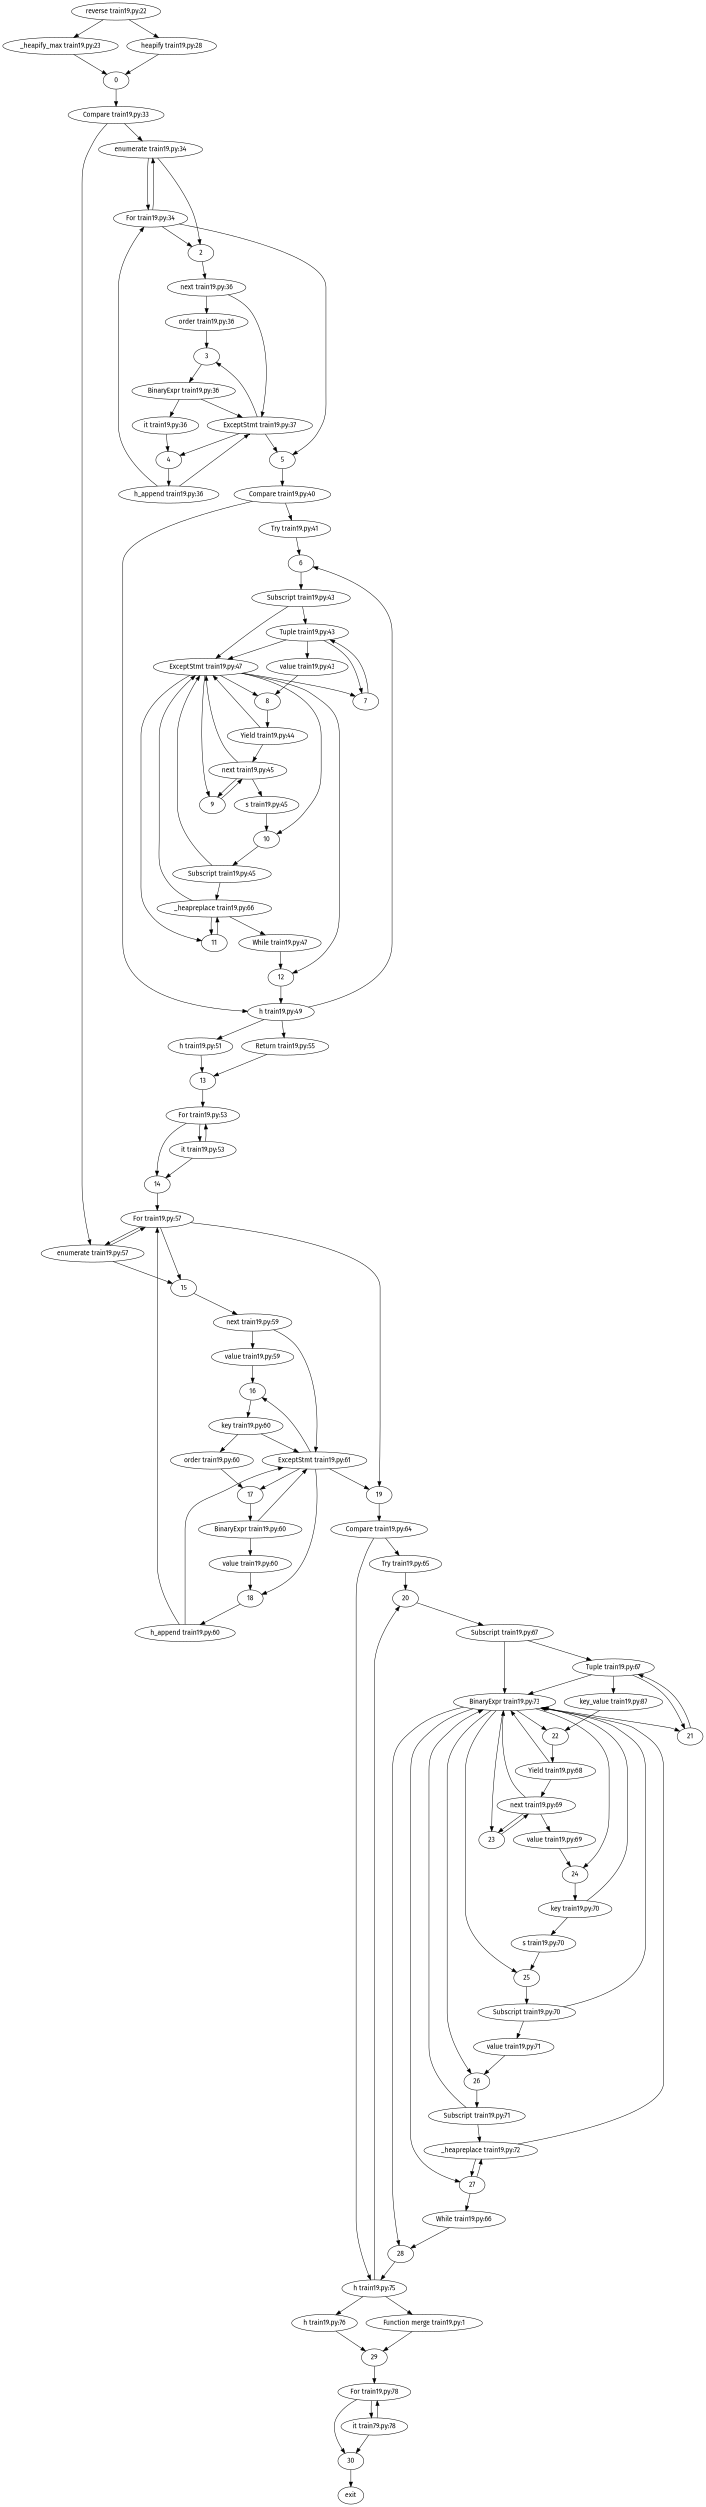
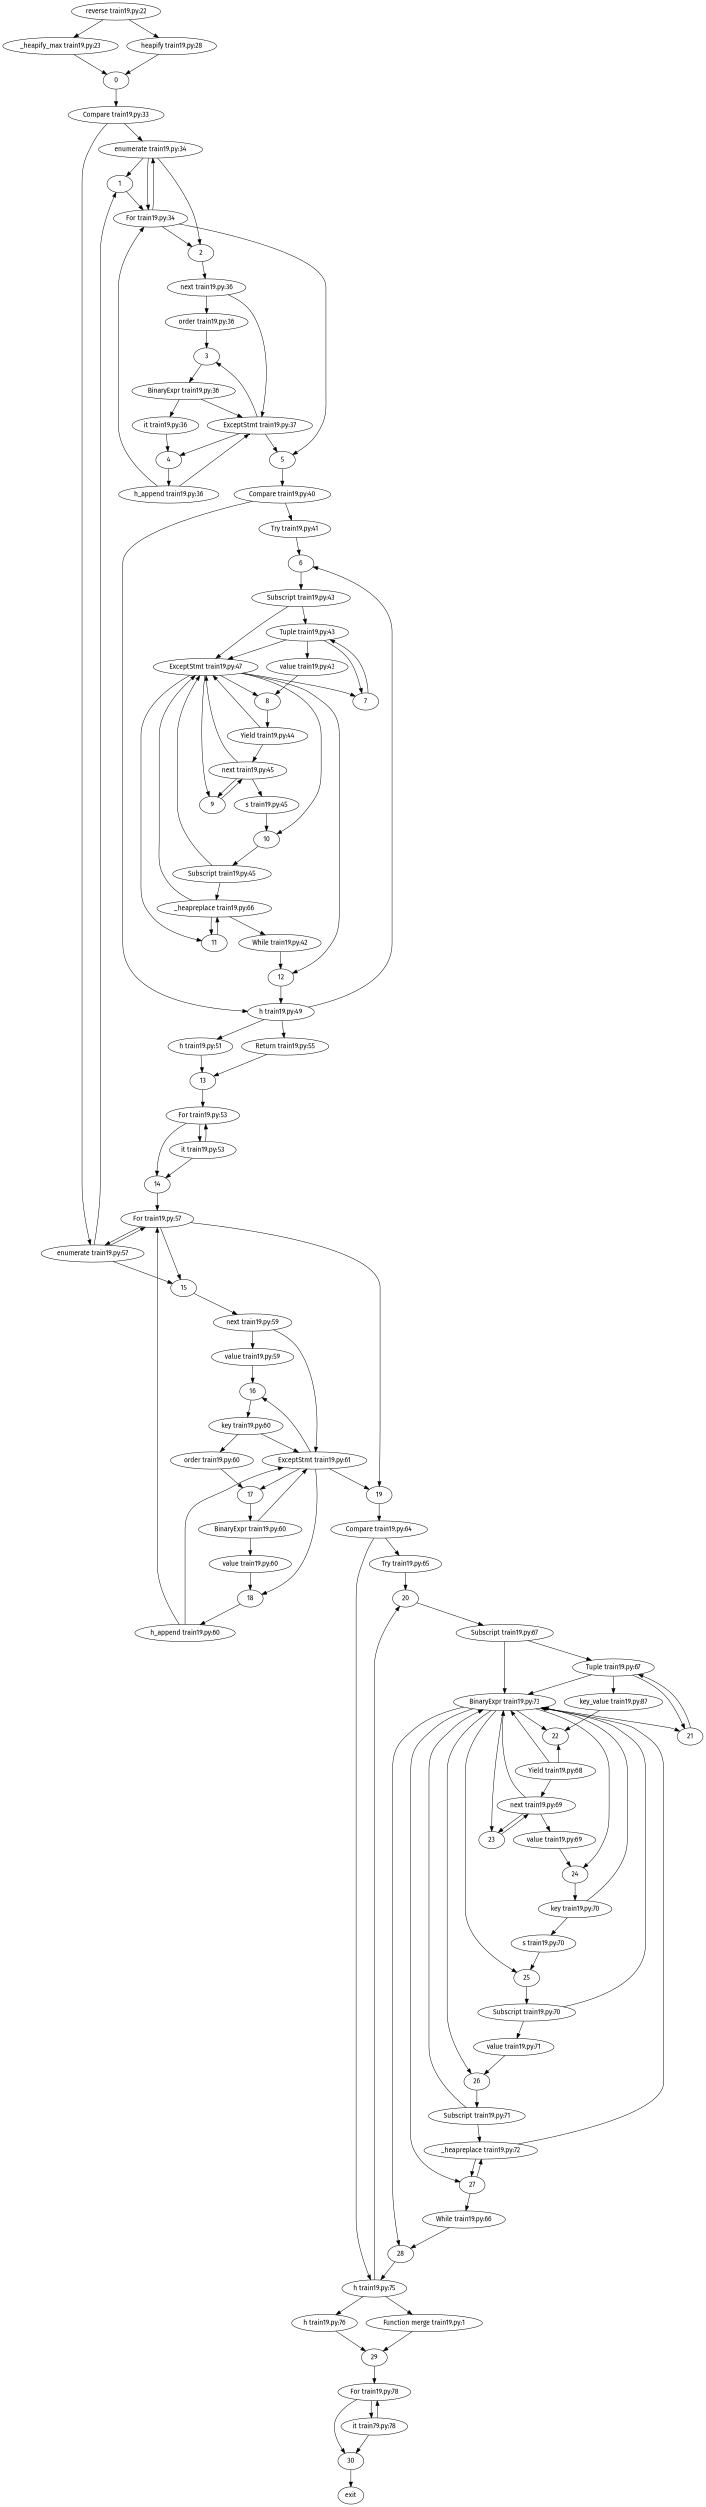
node "1": added
node "While train19.py:47": label "While train19.py:47" -> "While train19.py:42"
edge "22" -> "Yield train19.py:68": reversed
